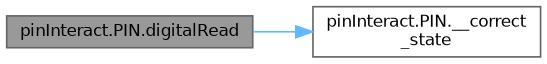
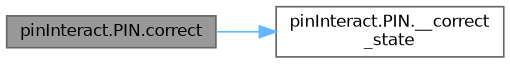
node "pinInteract.PIN.digitalRead": label "pinInteract.PIN.digitalRead" -> "pinInteract.PIN.correct"
